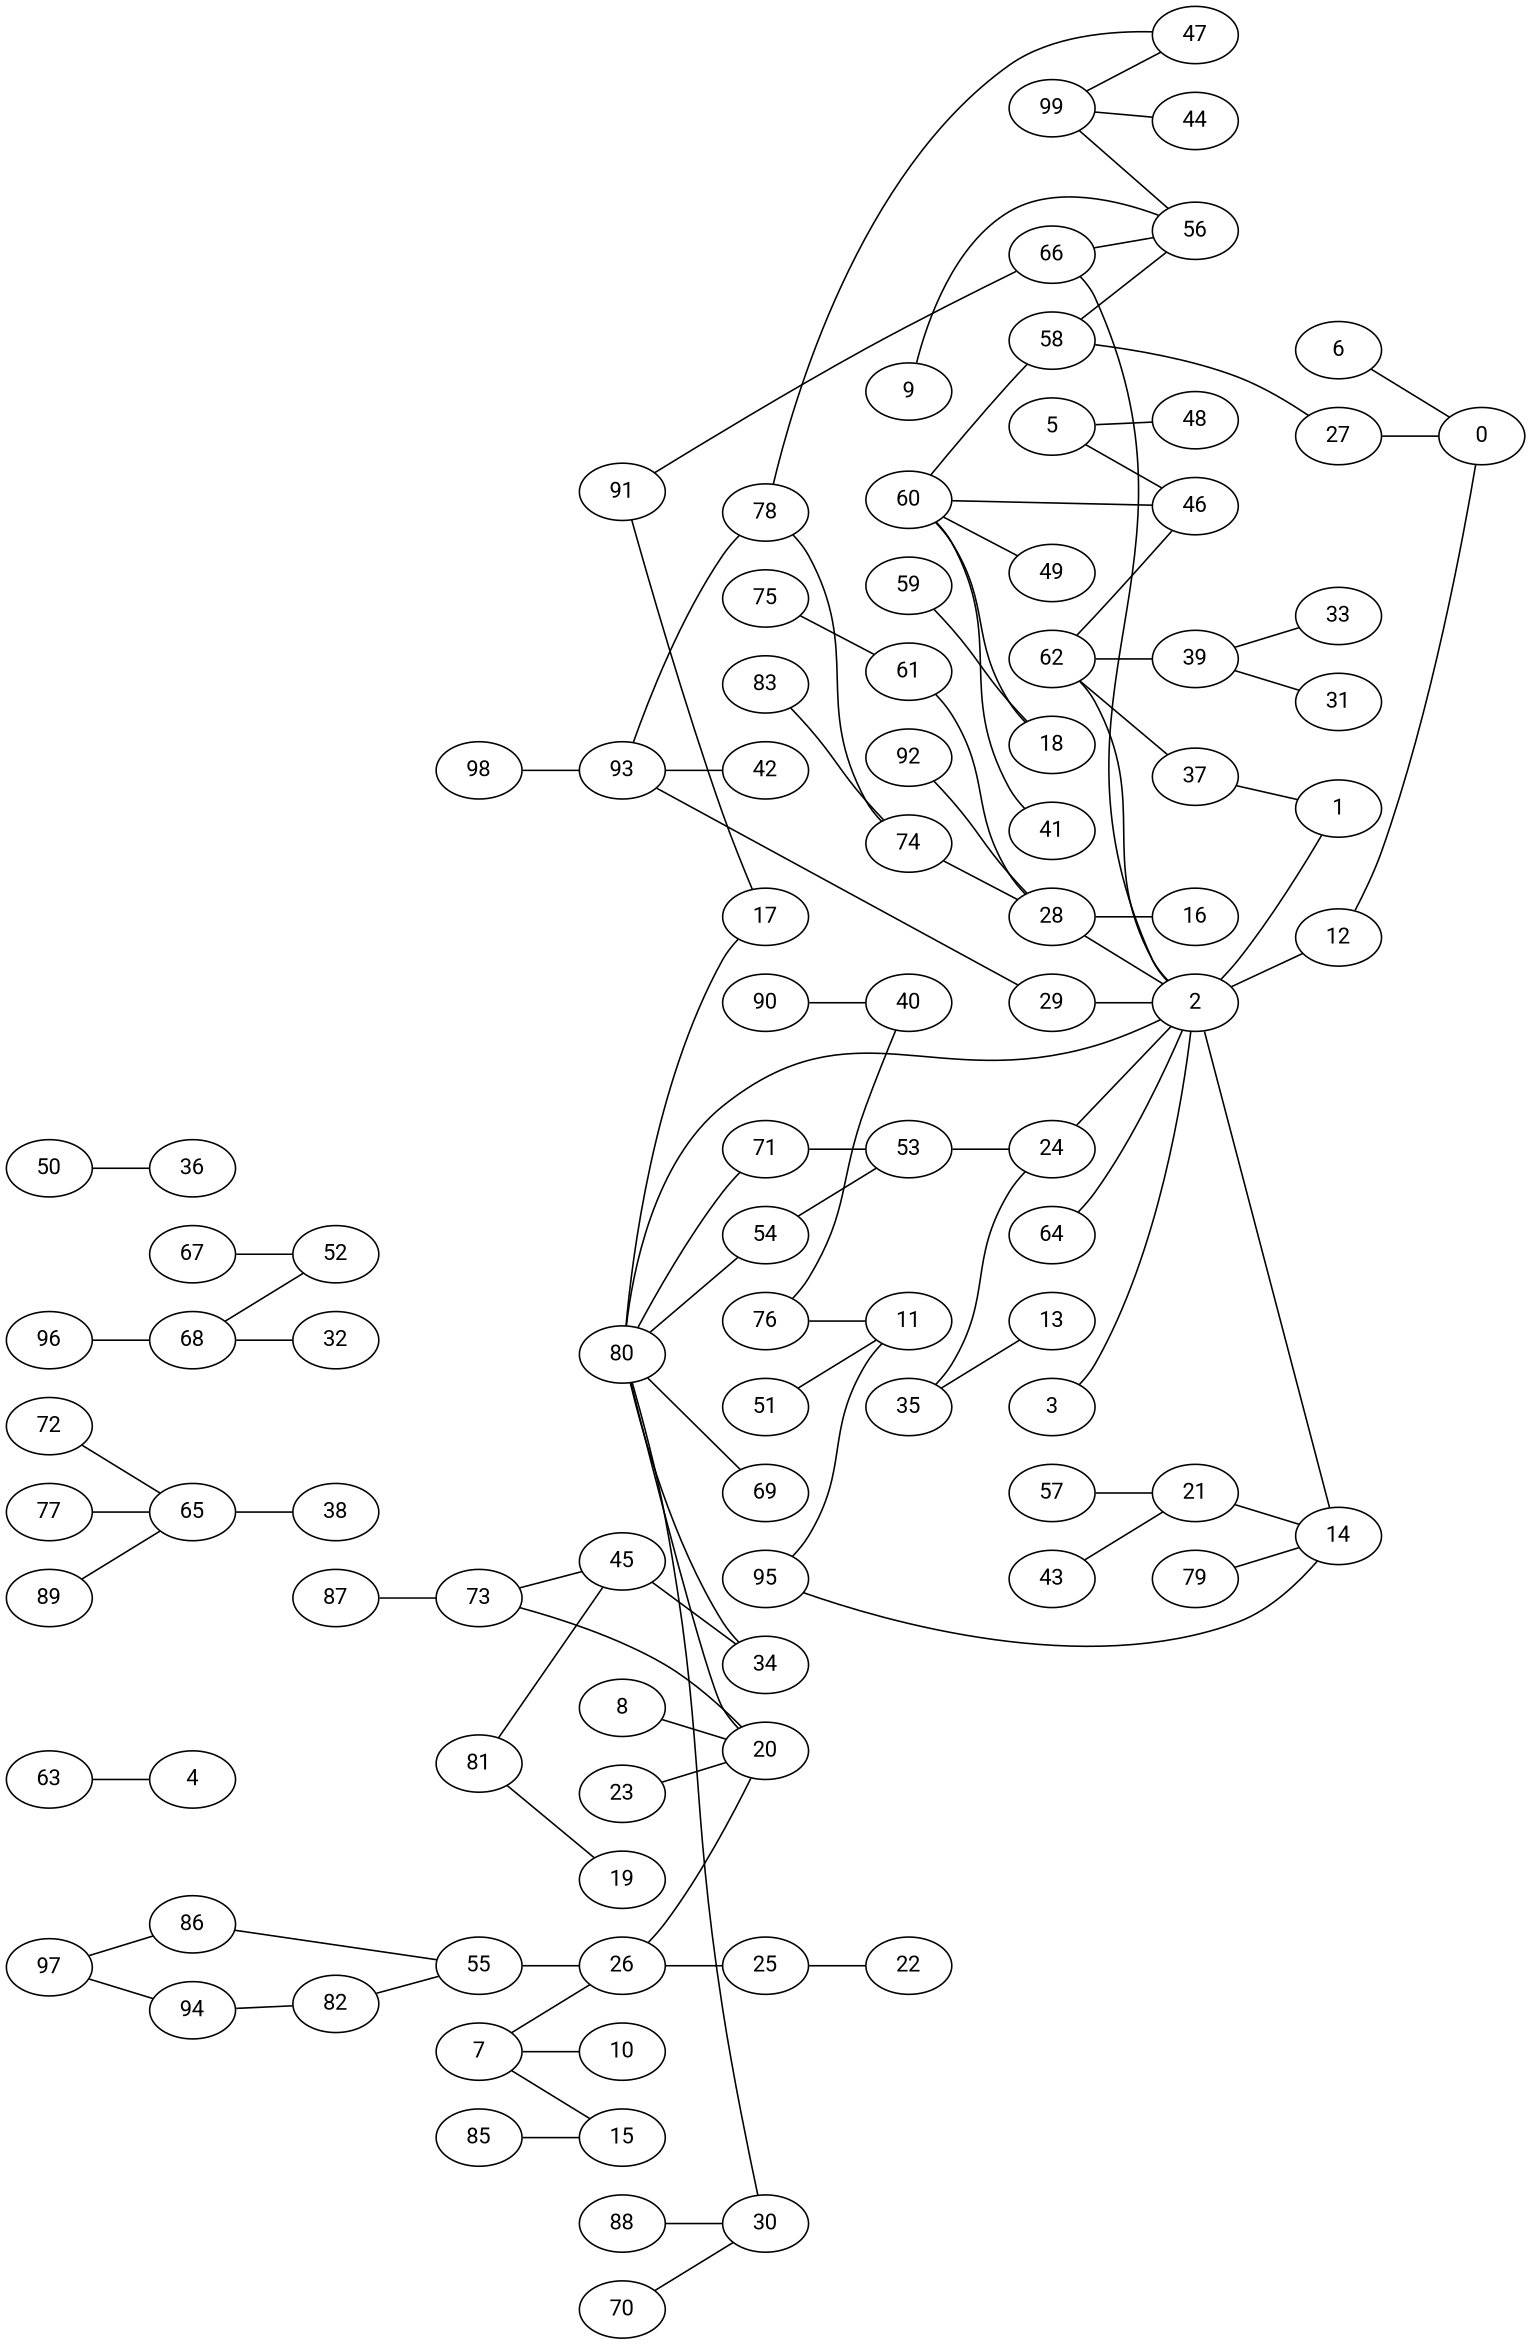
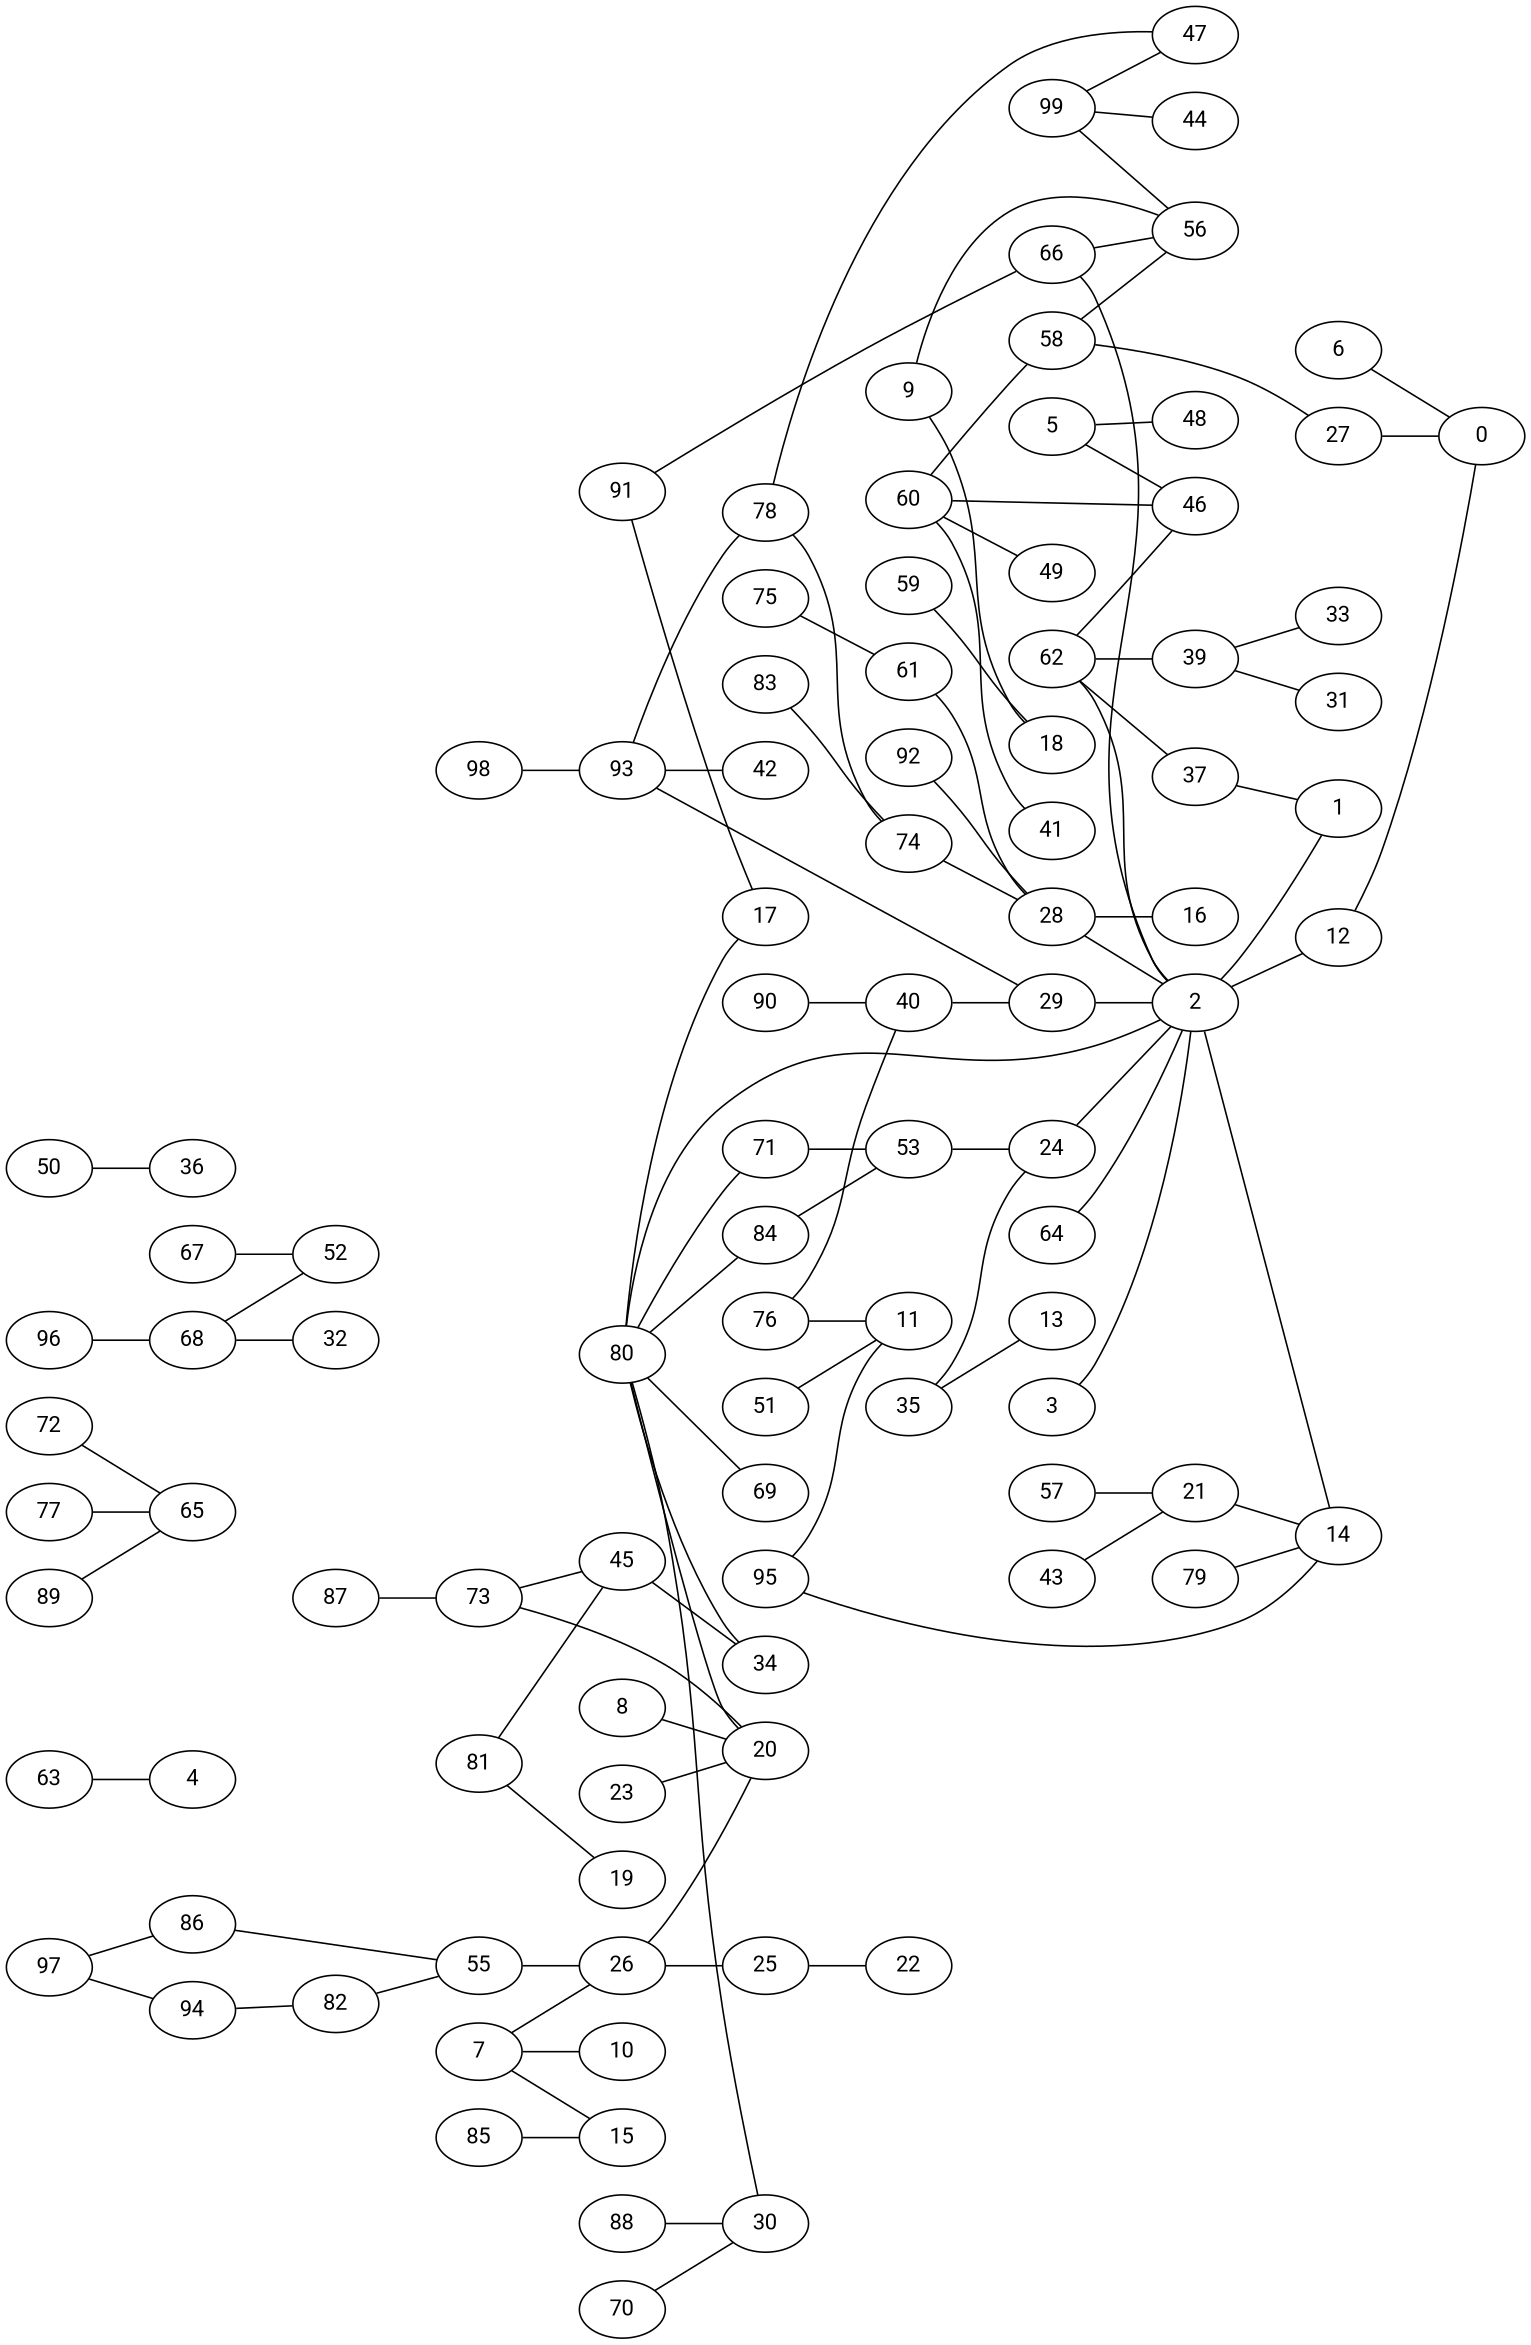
edge "60" -- "18": now "9" -- "18"
edge "40" -- "29": added
node "54": label "54" -> "84"
node "38": removed
